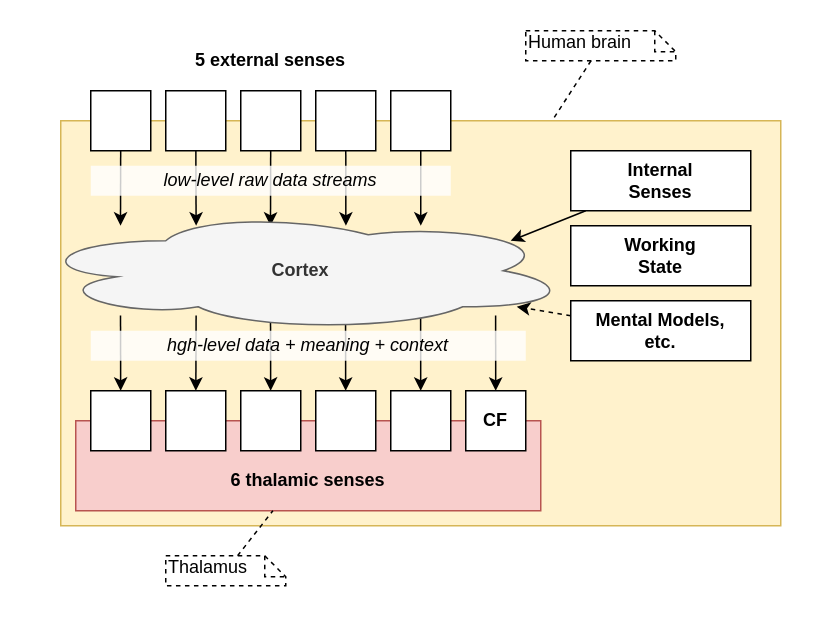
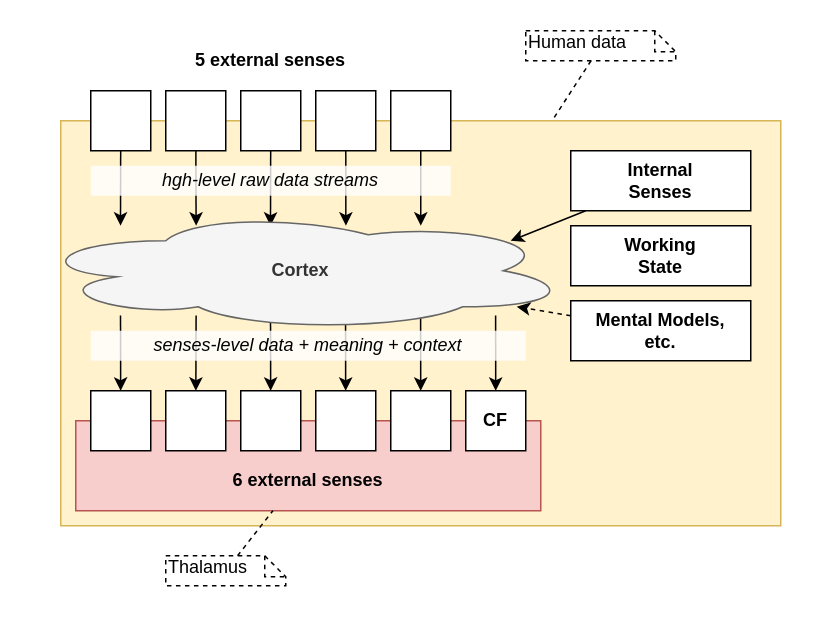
node "Human brain": label "Human brain" -> "Human data"
node "low-level raw data streams": label "low-level raw data streams" -> "hgh-level raw data streams"
node "hgh-level data + meaning + context": label "hgh-level data + meaning + context" -> "senses-level data + meaning + context"
node "6 thalamic senses": label "6 thalamic senses" -> "6 external senses"
